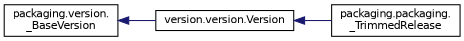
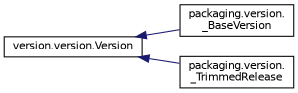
edge "version.version.Version" -> "packaging.version. _BaseVersion": reversed
node "packaging.packaging. _TrimmedRelease": label "packaging.packaging. _TrimmedRelease" -> "packaging.version. _TrimmedRelease"
